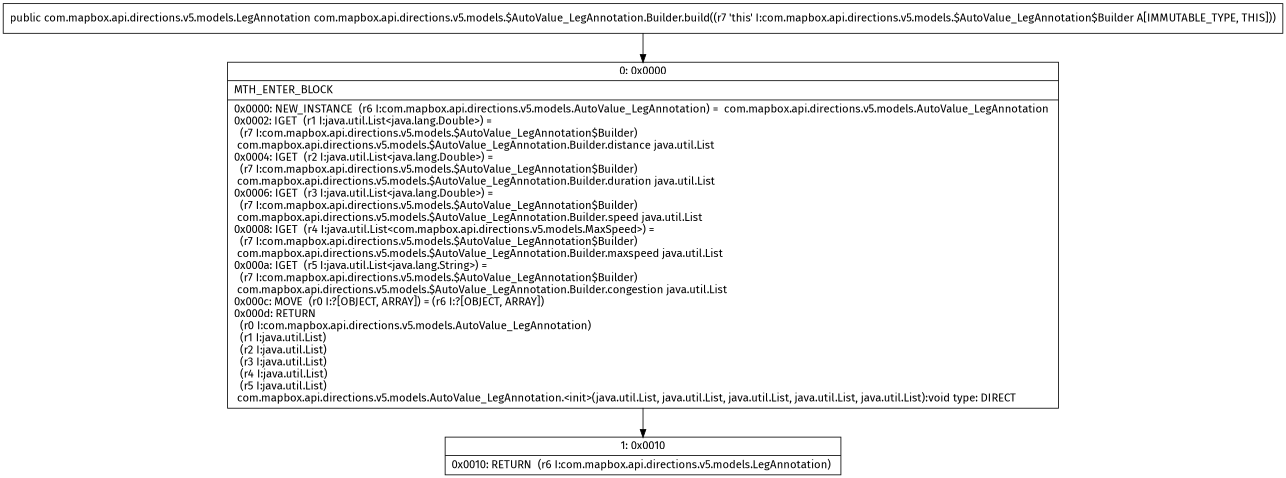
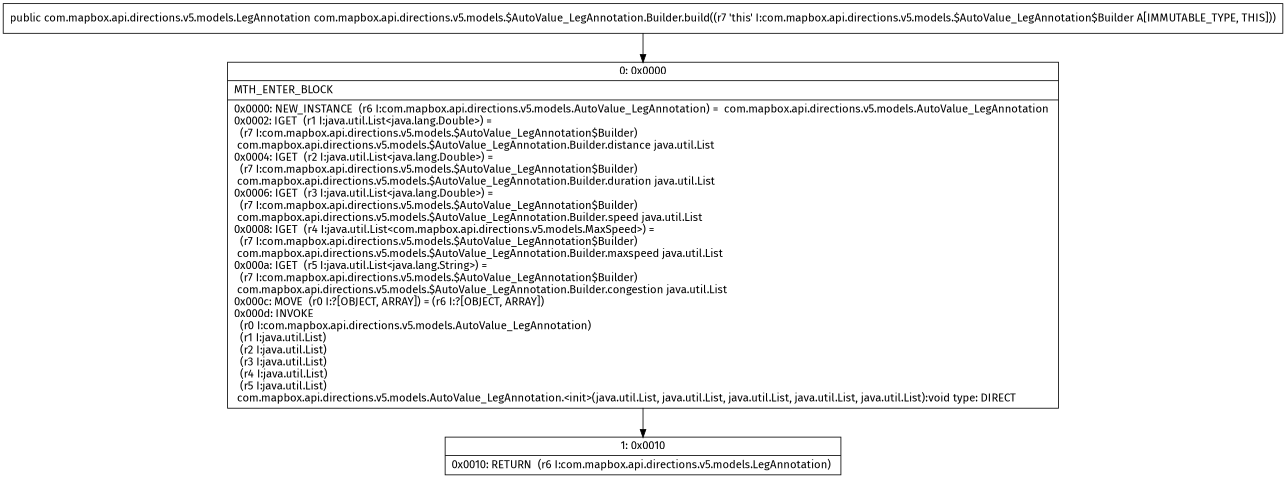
node "0: 0x0000": text "0x000d: RETURN" -> "0x000d: INVOKE"
